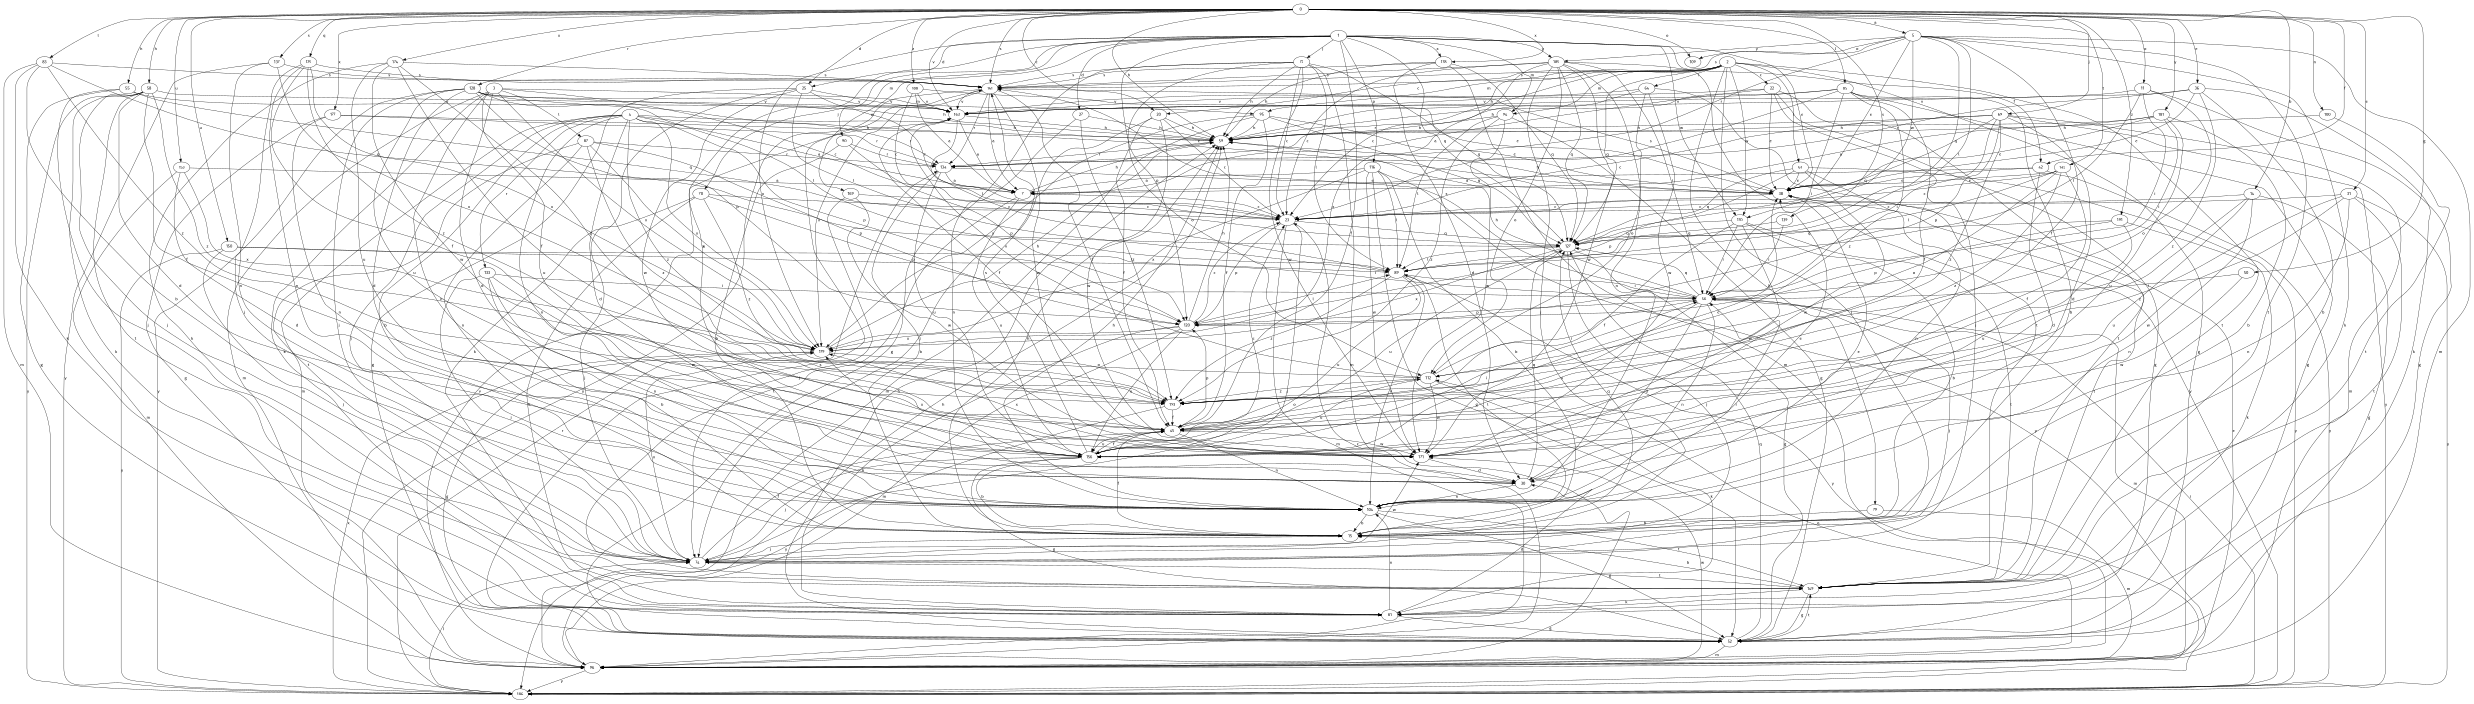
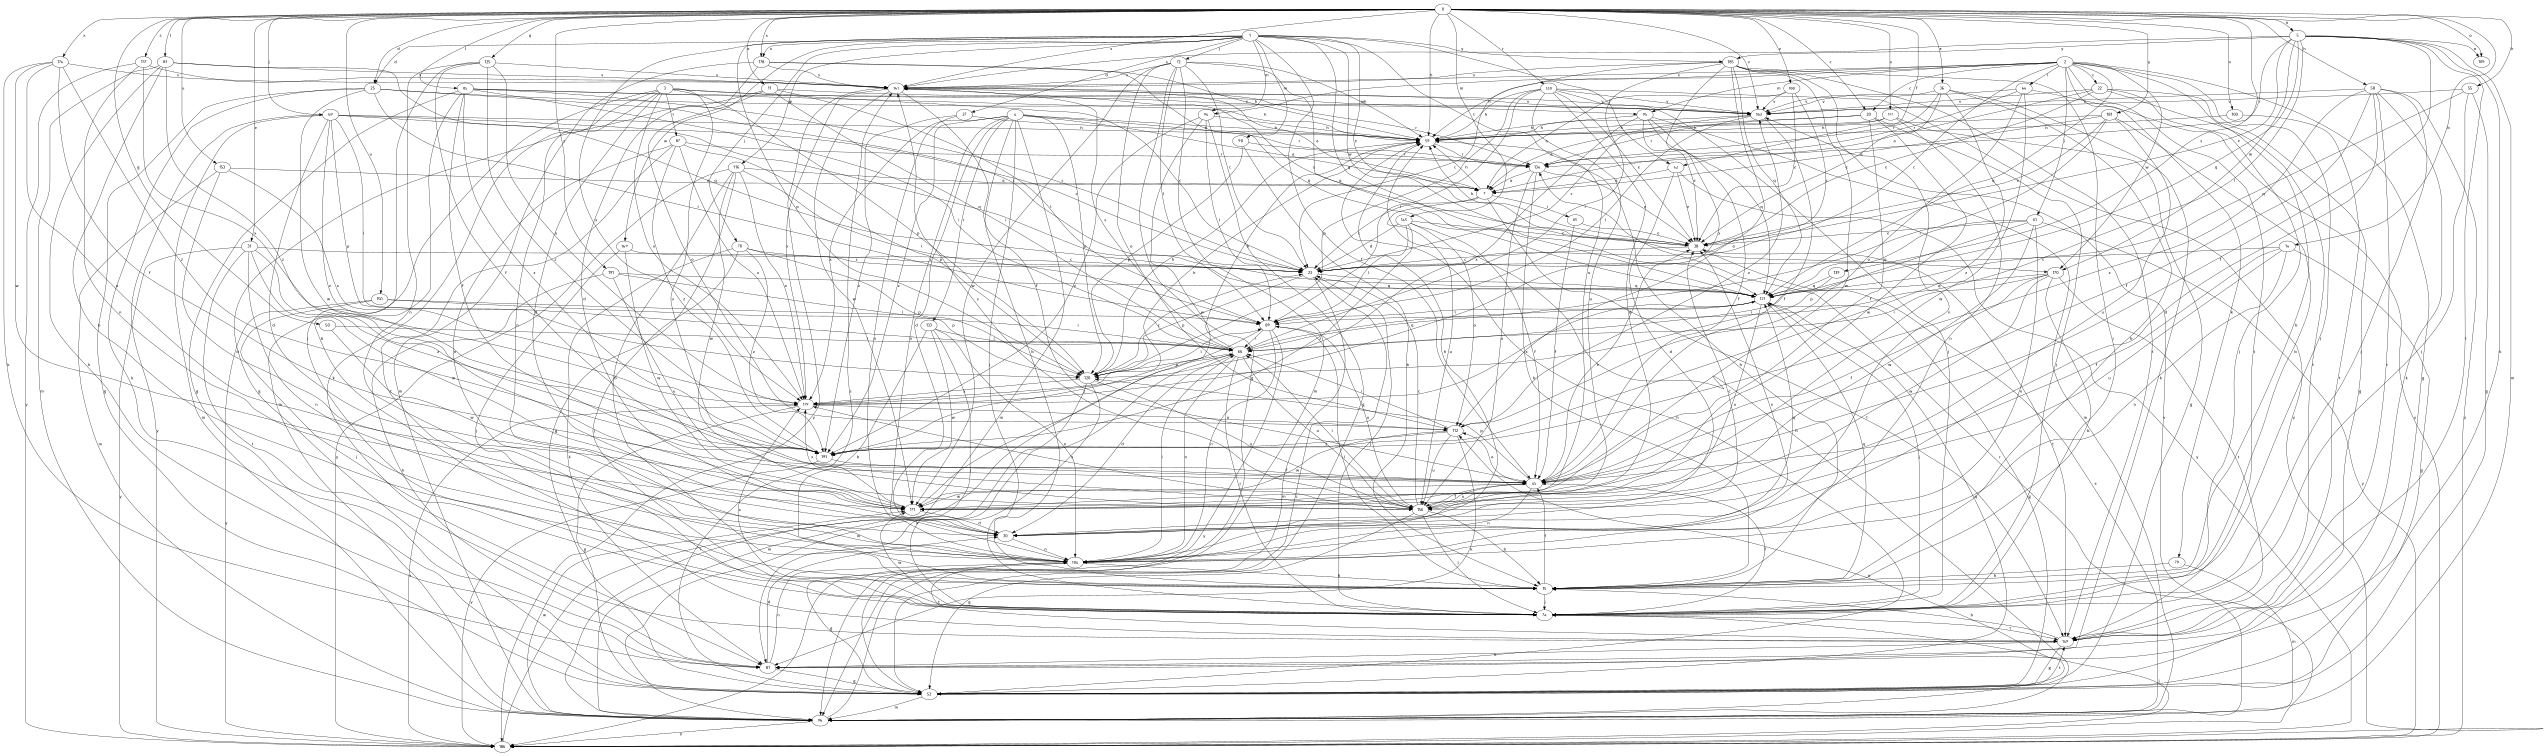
edge "145" -> "23": label "c" -> "d"
edge "3" -> "120": added, label "p"
node "65": added
edge "2" -> "15": added, label "b"
